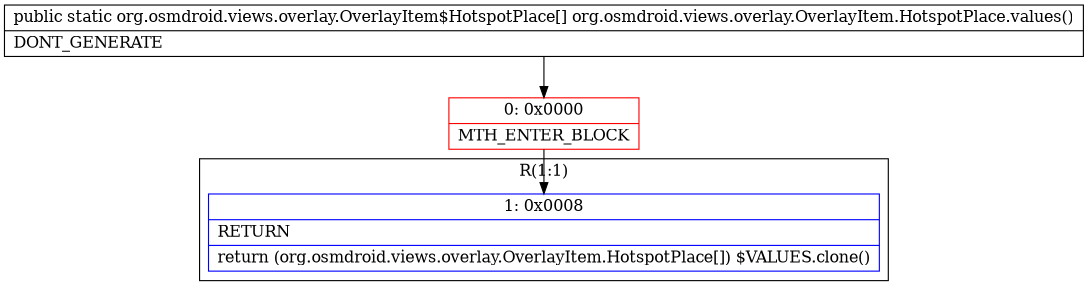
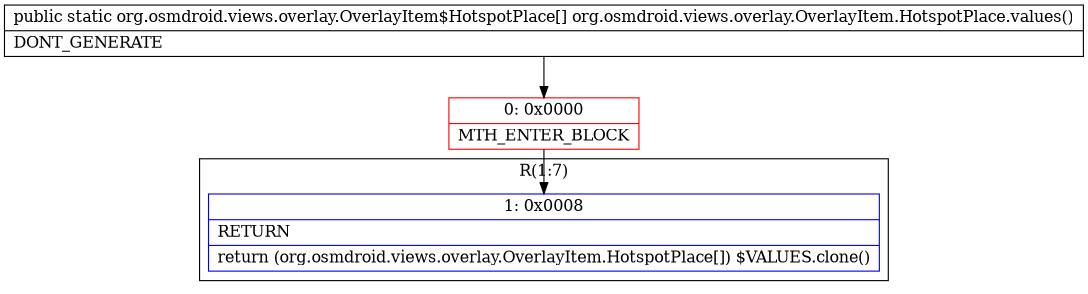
cluster "R(1:1)": label "R(1:1)" -> "R(1:7)"
